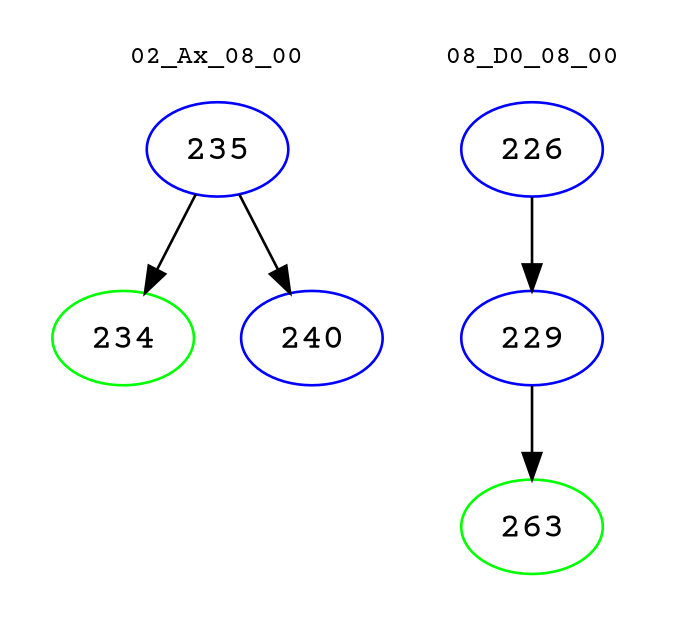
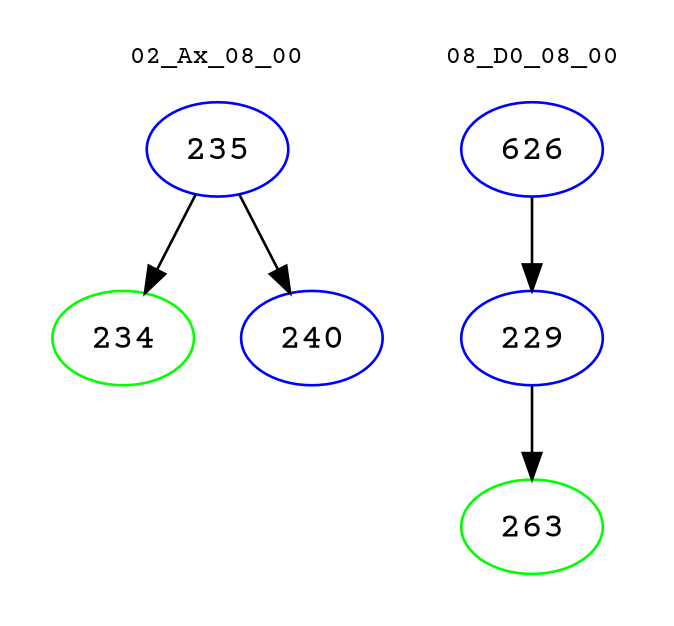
node "226": label "226" -> "626"
